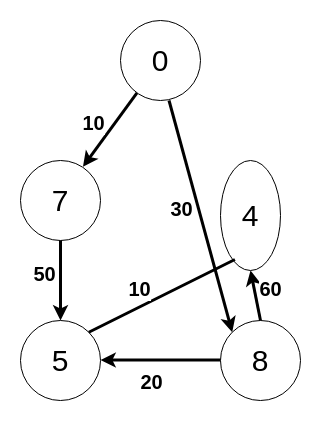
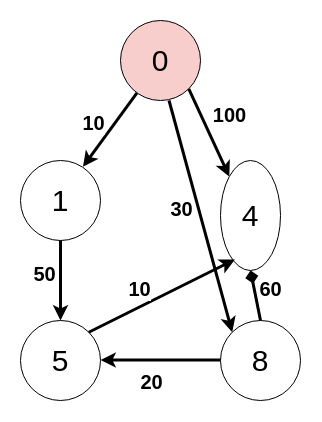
node "0": fillcolor #ffffff -> #f8cecc
edge "0" -> "4": added, label "100"
node "7": label "7" -> "1"
edge "4" -- "5": arrowhead none -> classic
edge "8" -> "4": arrowhead classic -> diamond
